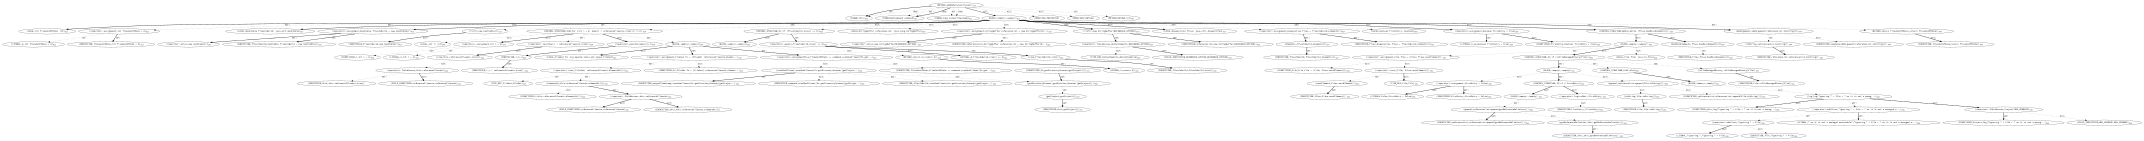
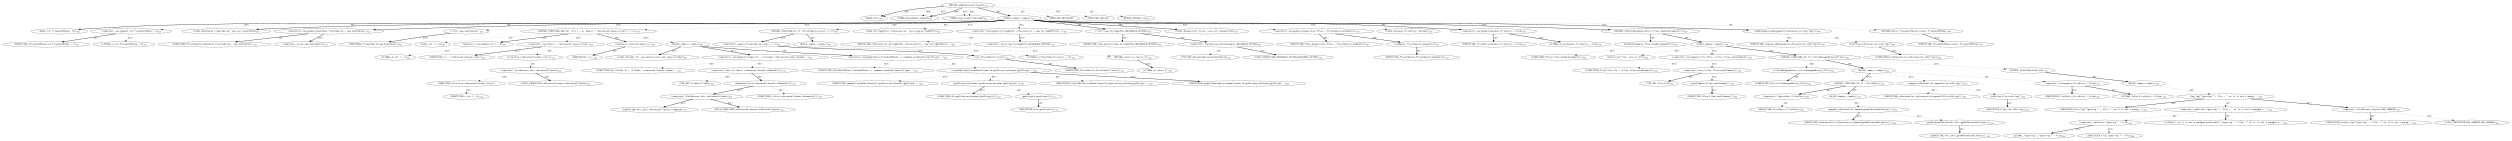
edge "(<operator>.assignment,int i = 0)" -> "(IDENTIFIER,i,int i = 0)": now "(IDENTIFIER,this,this.referenceFilesets.size())" -> "(IDENTIFIER,i,int i = 0)"
edge "(<operator>.lessThan,i < referenceFilesets.size())" -> "(size,this.referenceFilesets.size())": style bold -> dotted
edge "(<operator>.equals,filesToBuild.size() == 0)" -> "(LITERAL,0,filesToBuild.size() == 0)": style bold -> dotted
edge "(IDENTIFIER,i,i++)" -> "(IDENTIFIER,i,i < referenceFilesets.size())": now "(<operator>.lessThan,i < referenceFilesets.size())" -> "(IDENTIFIER,i,i < referenceFilesets.size())"
edge "(IDENTIFIER,fs,getDirectoryScanner(getProject()))" -> "(getDirectoryScanner,getDirectoryScanner(getProject()))": reversed
edge "(<operator>.cast,(FileSet) referenceFilesets.elementAt(i))" -> "(elementAt,this.referenceFilesets.elementAt(i))": style dotted -> bold
